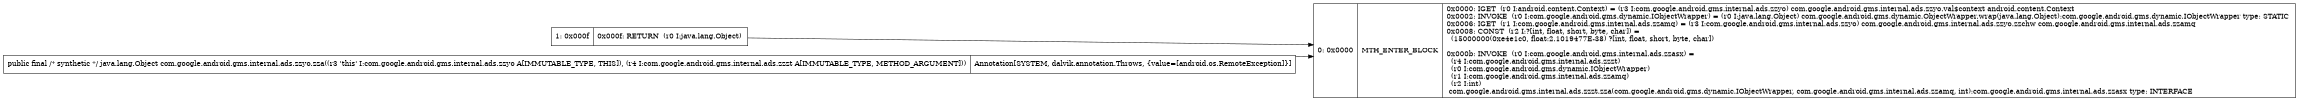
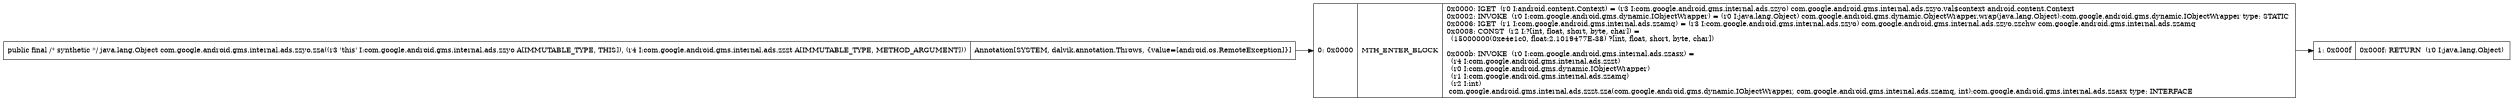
edge "1: 0x000f" -> "0: 0x0000": reversed
